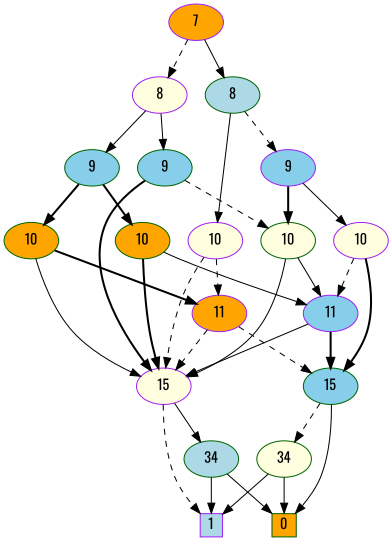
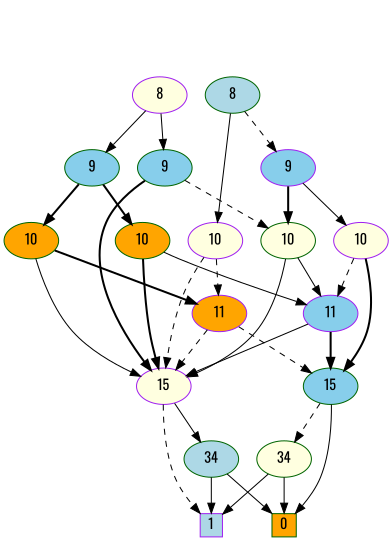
node "7": removed
